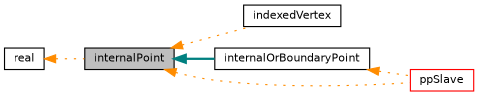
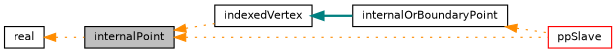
edge "internalOrBoundaryPoint" -> "internalPoint": now "internalOrBoundaryPoint" -> "indexedVertex"
